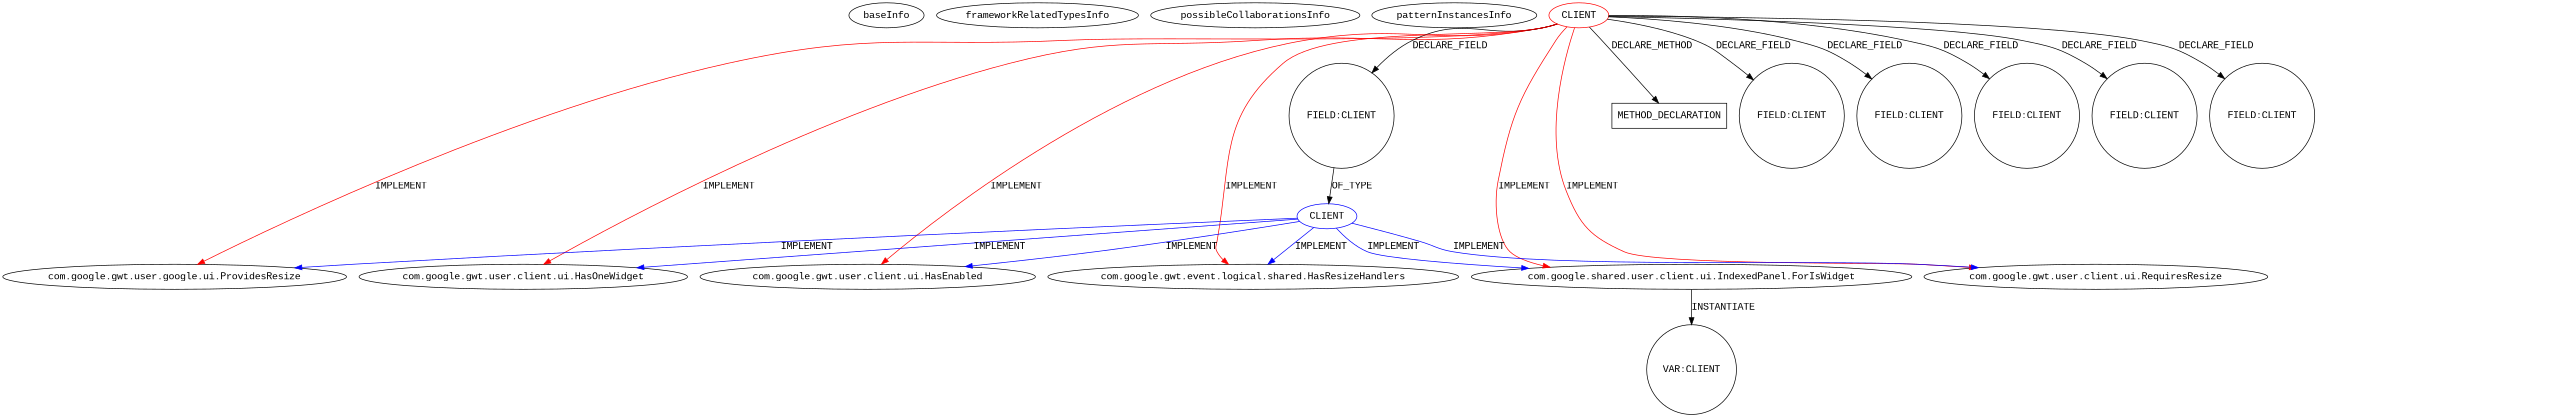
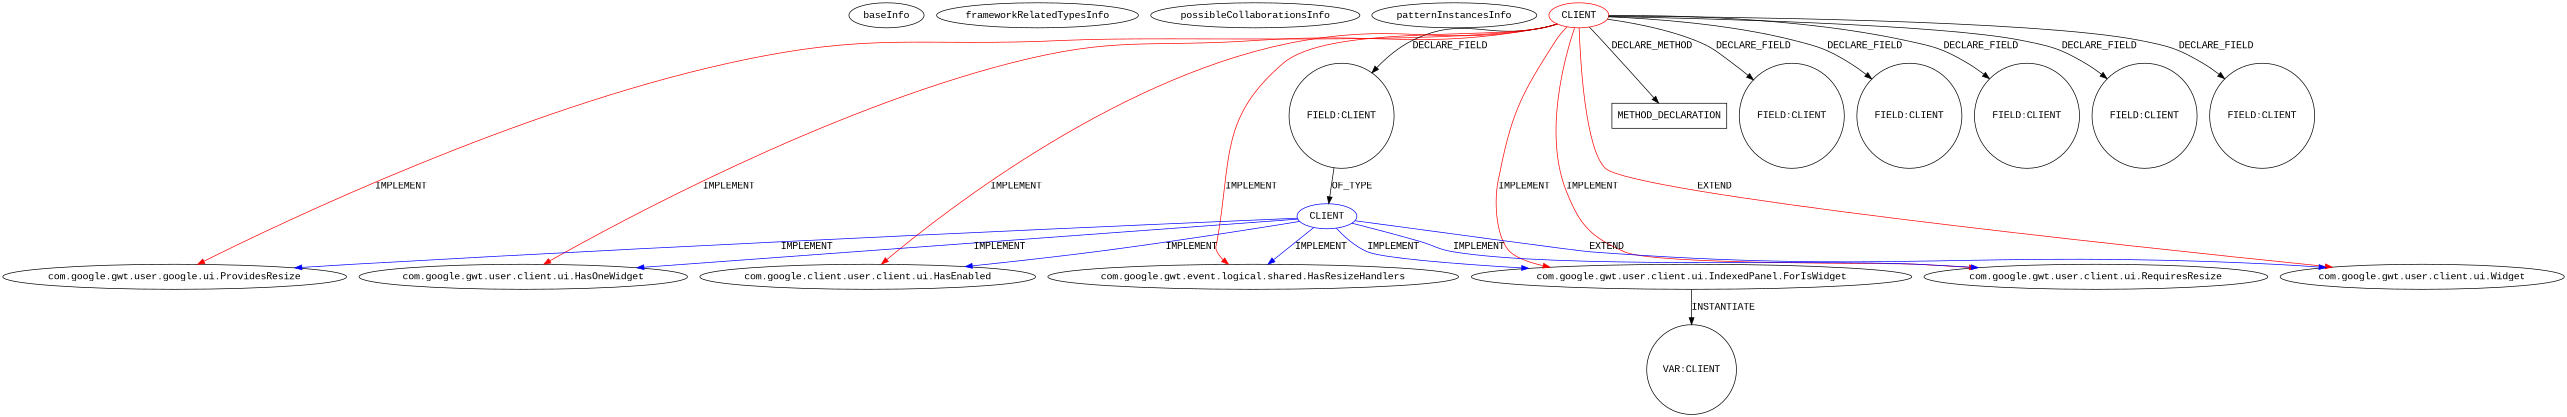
node "com.google.gwt.user.client.ui.HasEnabled": label "com.google.gwt.user.client.ui.HasEnabled" -> "com.google.client.user.client.ui.HasEnabled"
node "com.google.shared.user.client.ui.IndexedPanel.ForIsWidget": label "com.google.shared.user.client.ui.IndexedPanel.ForIsWidget" -> "com.google.gwt.user.client.ui.IndexedPanel.ForIsWidget"
node "com.google.gwt.user.client.ui.Widget": added
